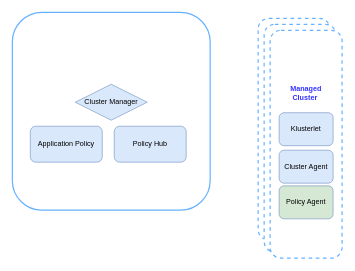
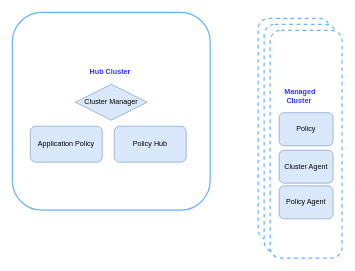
node "Hub Cluster": added
node "Managed Cluster": moved (306, 93) -> (300, 96)
node "Klusterlet": label "Klusterlet" -> "Policy"
node "Policy Agent": fillcolor #d5e8d4 -> #dae8fc
